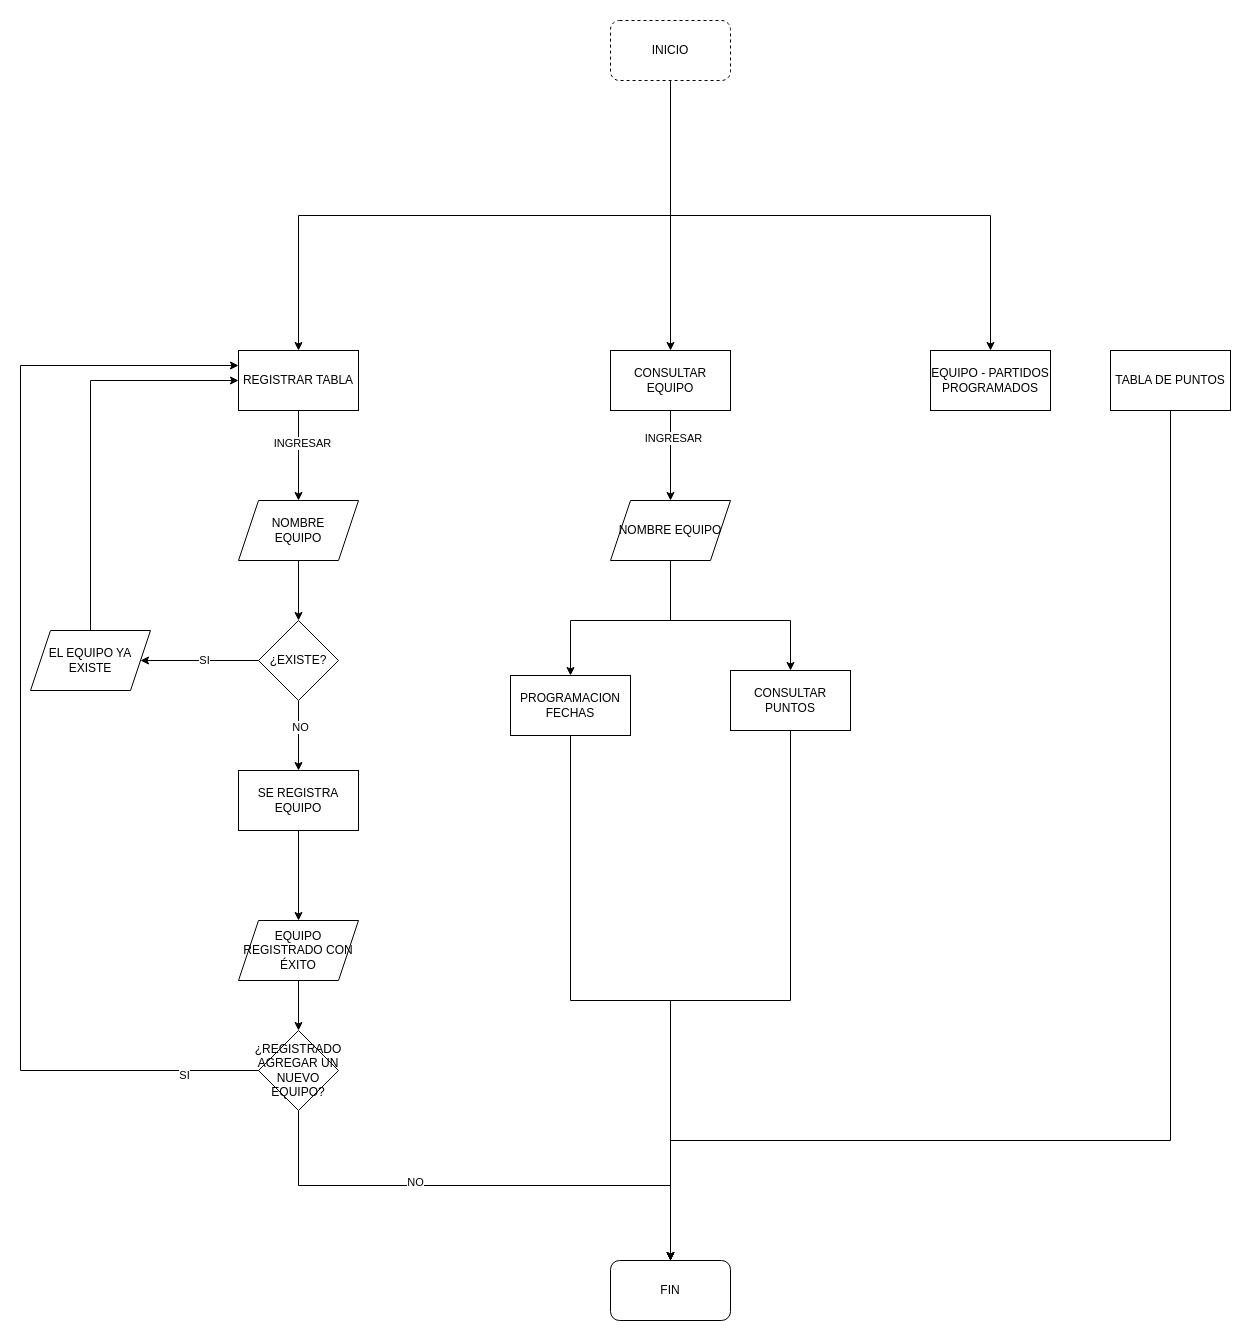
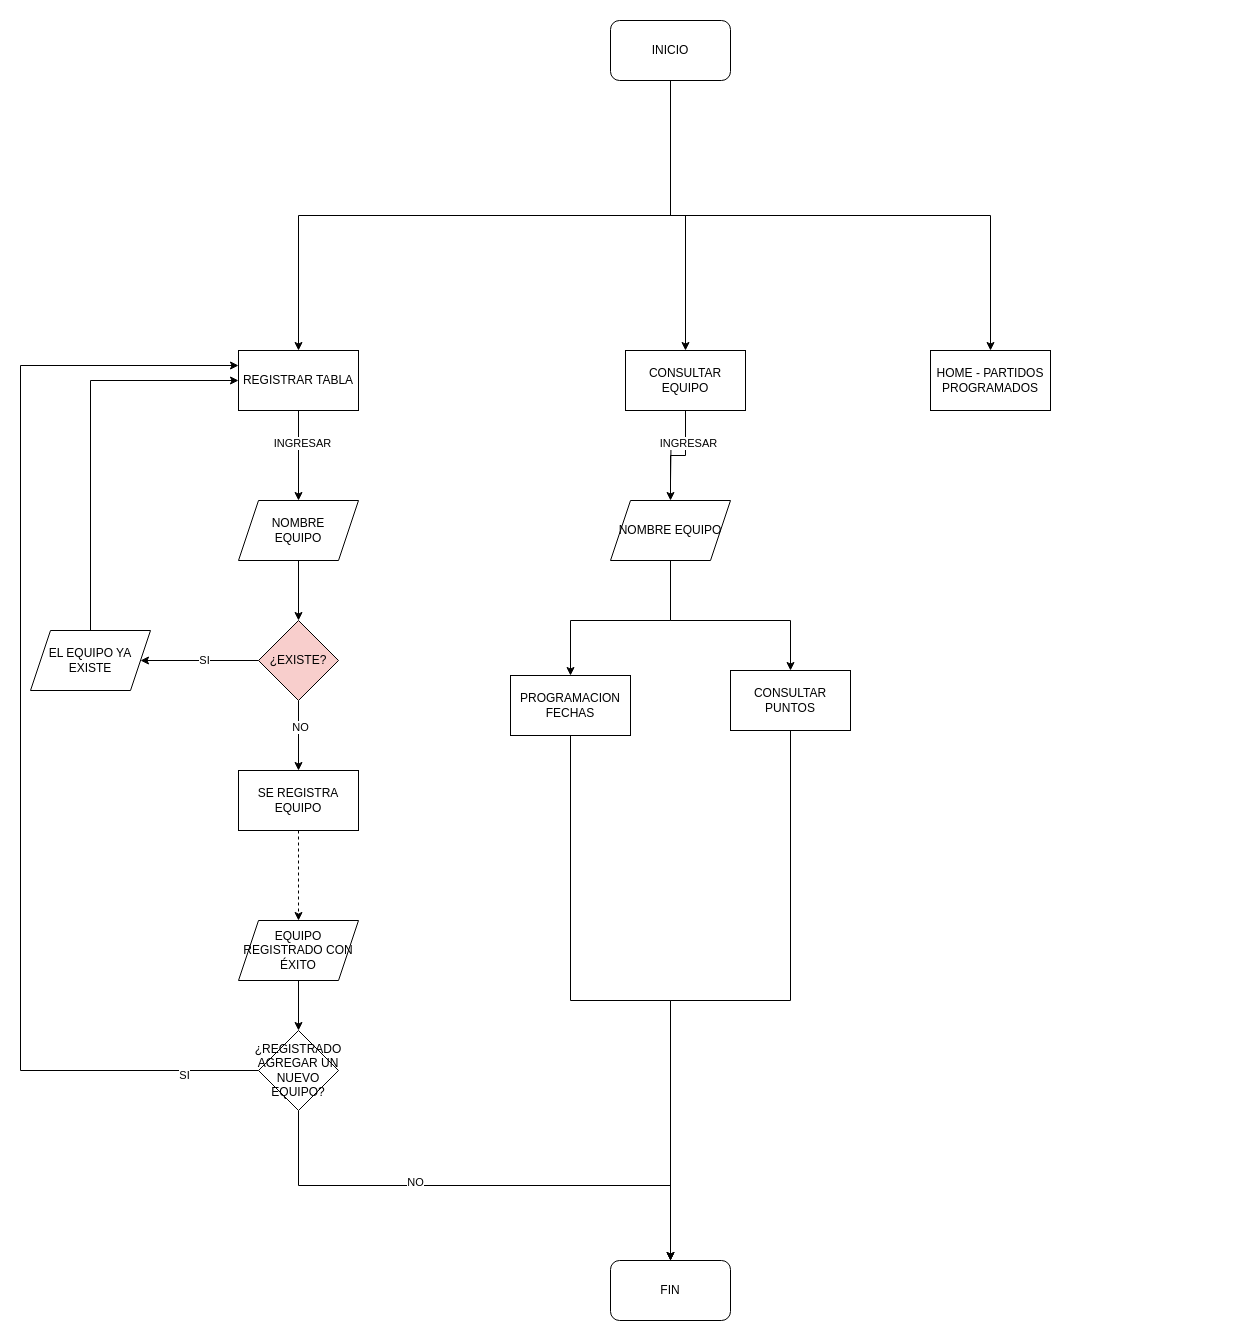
node "INICIO": style dashed -> solid
node "CONSULTAR EQUIPO": moved (671, 381) -> (686, 381)
node "EQUIPO - PARTIDOS PROGRAMADOS": label "EQUIPO - PARTIDOS PROGRAMADOS" -> "HOME - PARTIDOS PROGRAMADOS"
node "TABLA DE PUNTOS": removed
node "¿EXISTE?": fillcolor #ffffff -> #f8cecc
edge "SE REGISTRA EQUIPO" -> "EQUIPO REGISTRADO CON ÉXITO": style solid -> dashed
edge "TABLA DE PUNTOS" -> "FIN": removed
